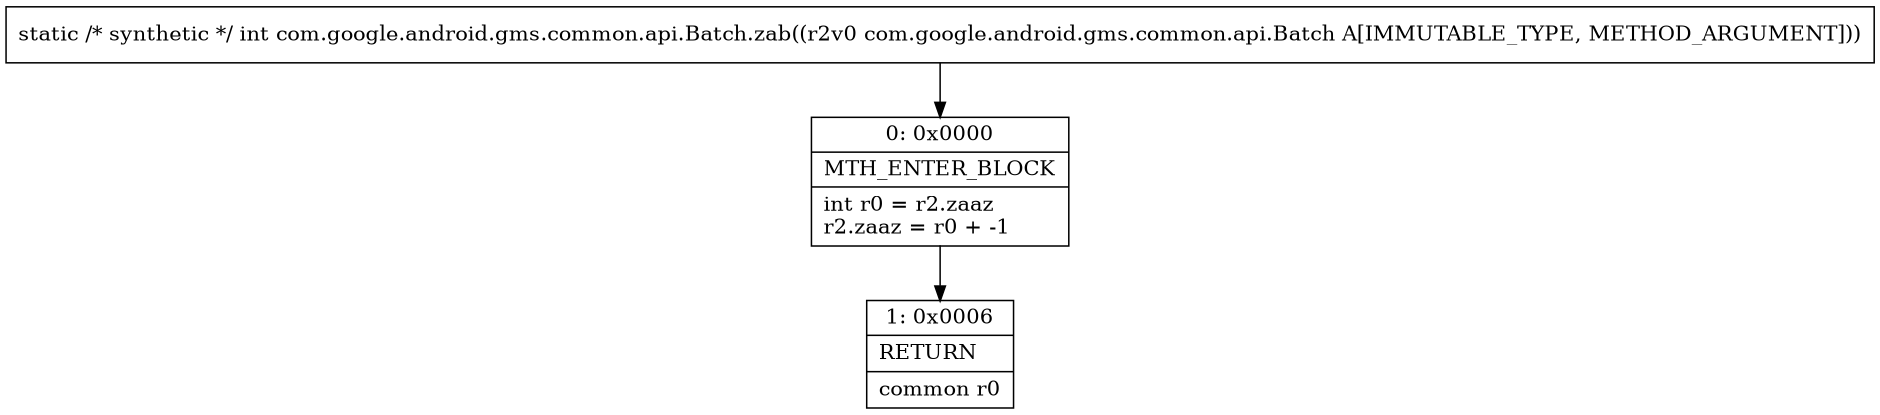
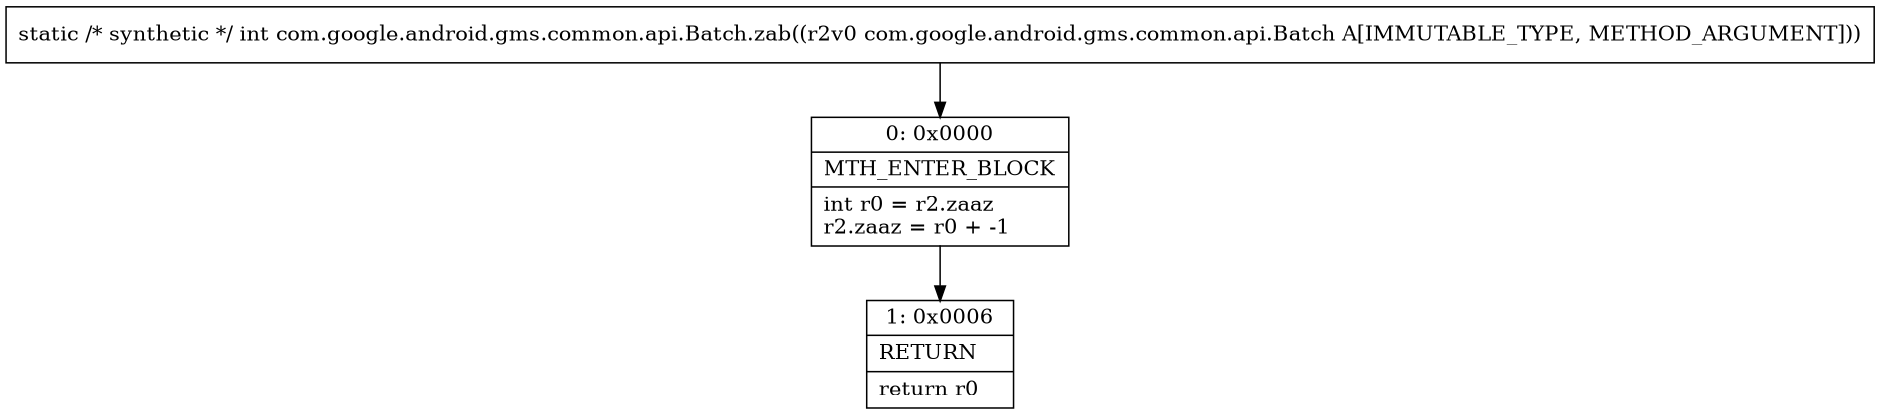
node "1: 0x0006": text "common r0" -> "return r0"
